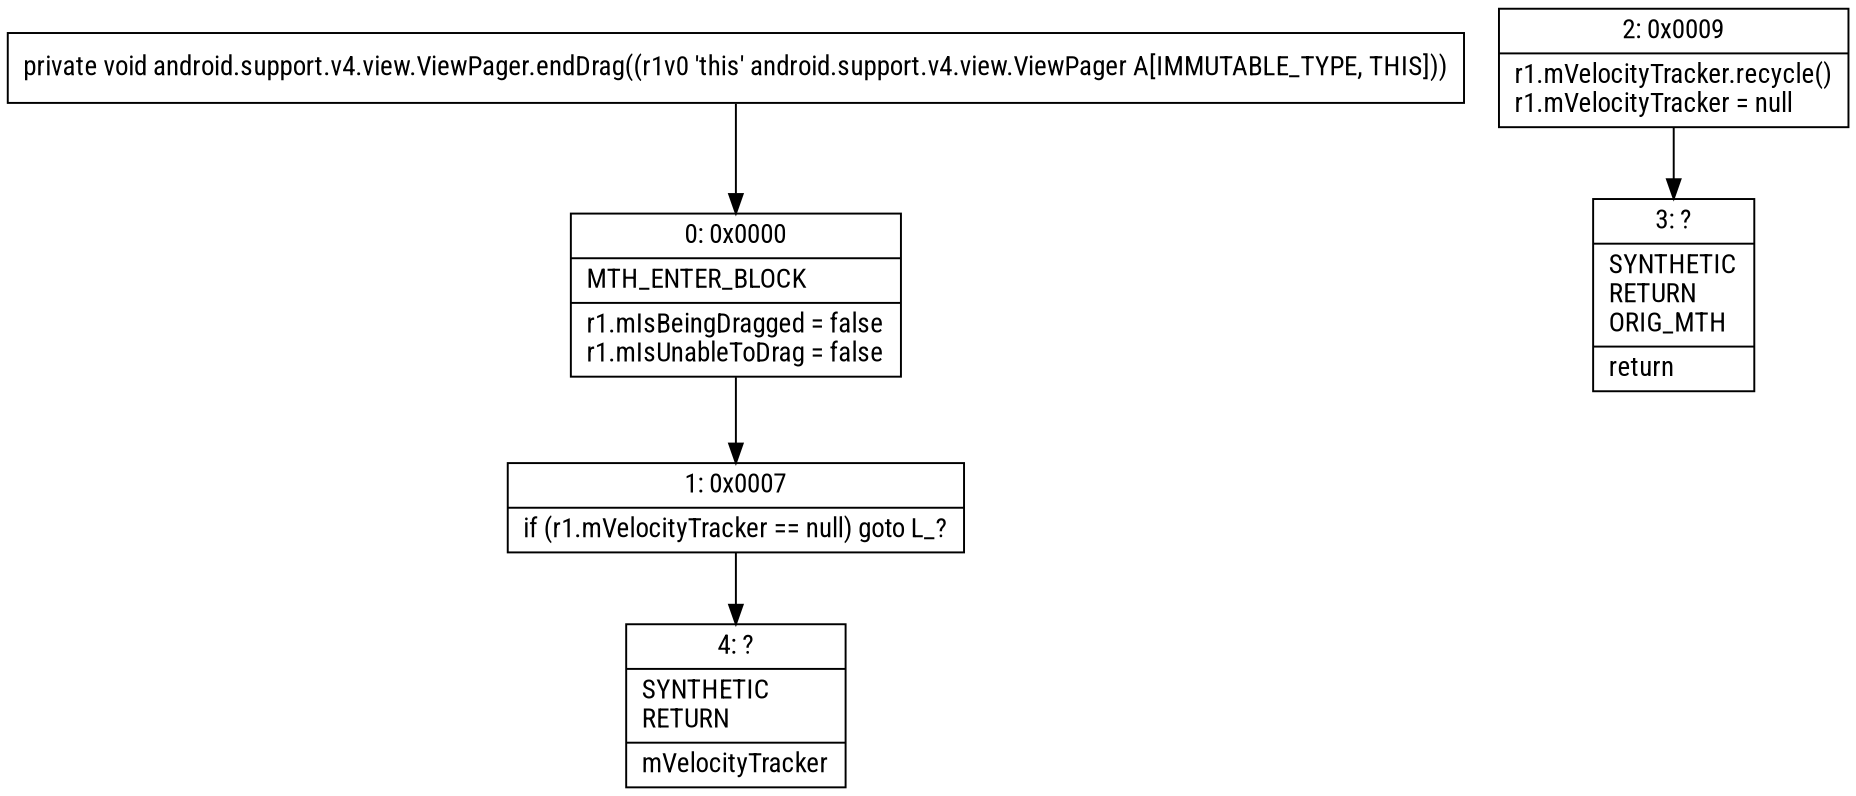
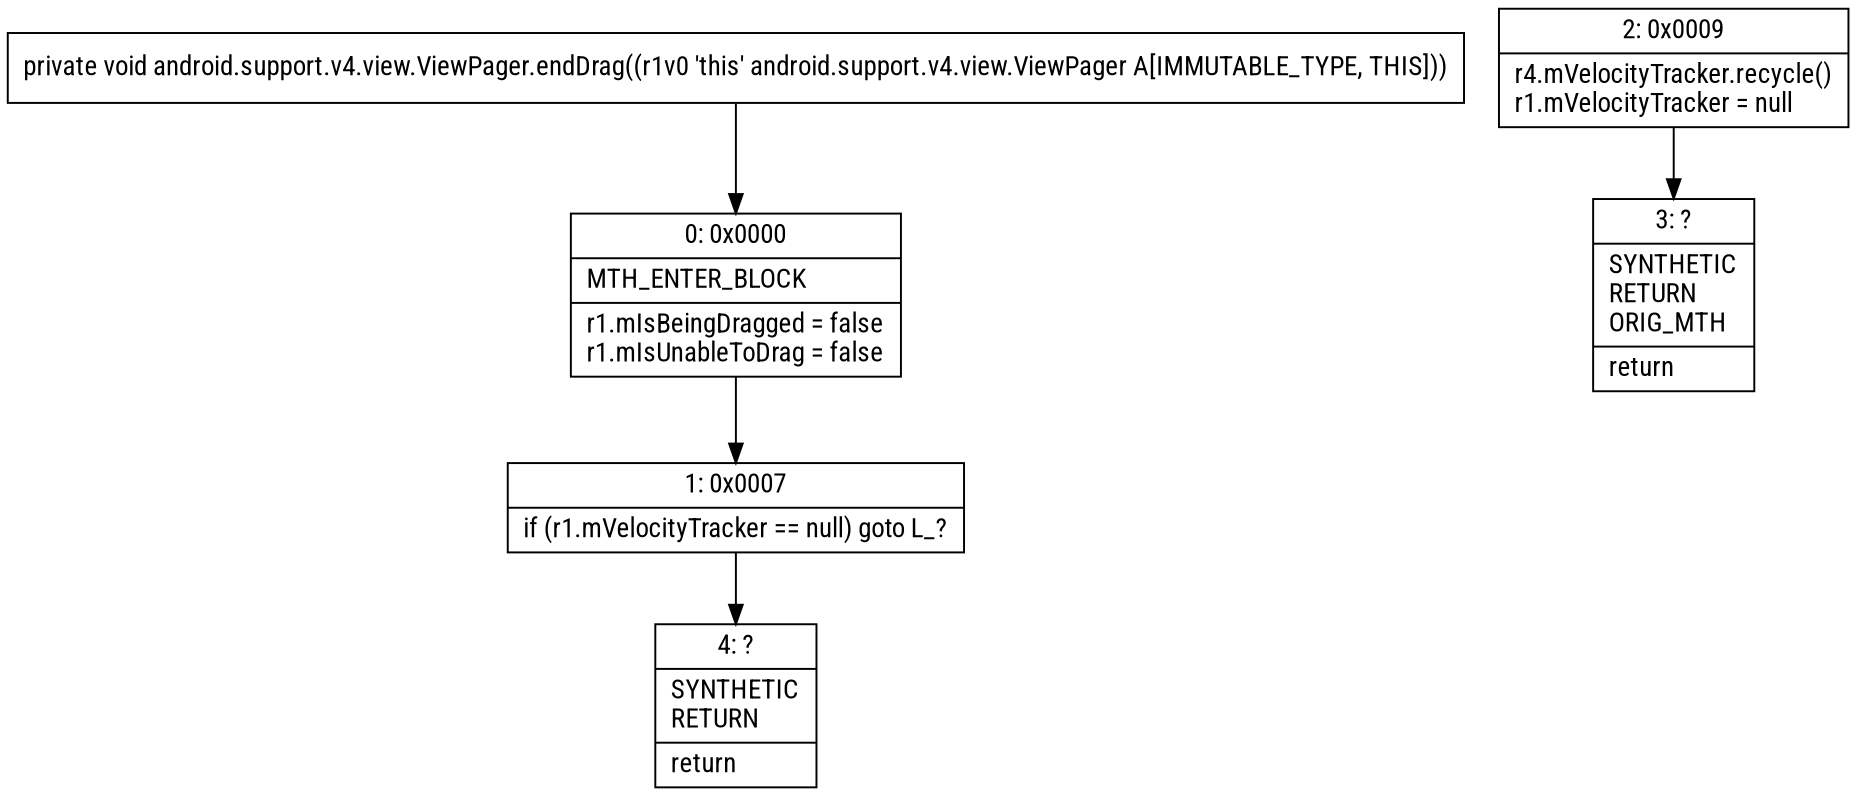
node "2: 0x0009": text "r1.mVelocityTracker.recycle()" -> "r4.mVelocityTracker.recycle()"
node "4: ?": text "mVelocityTracker" -> "return"
